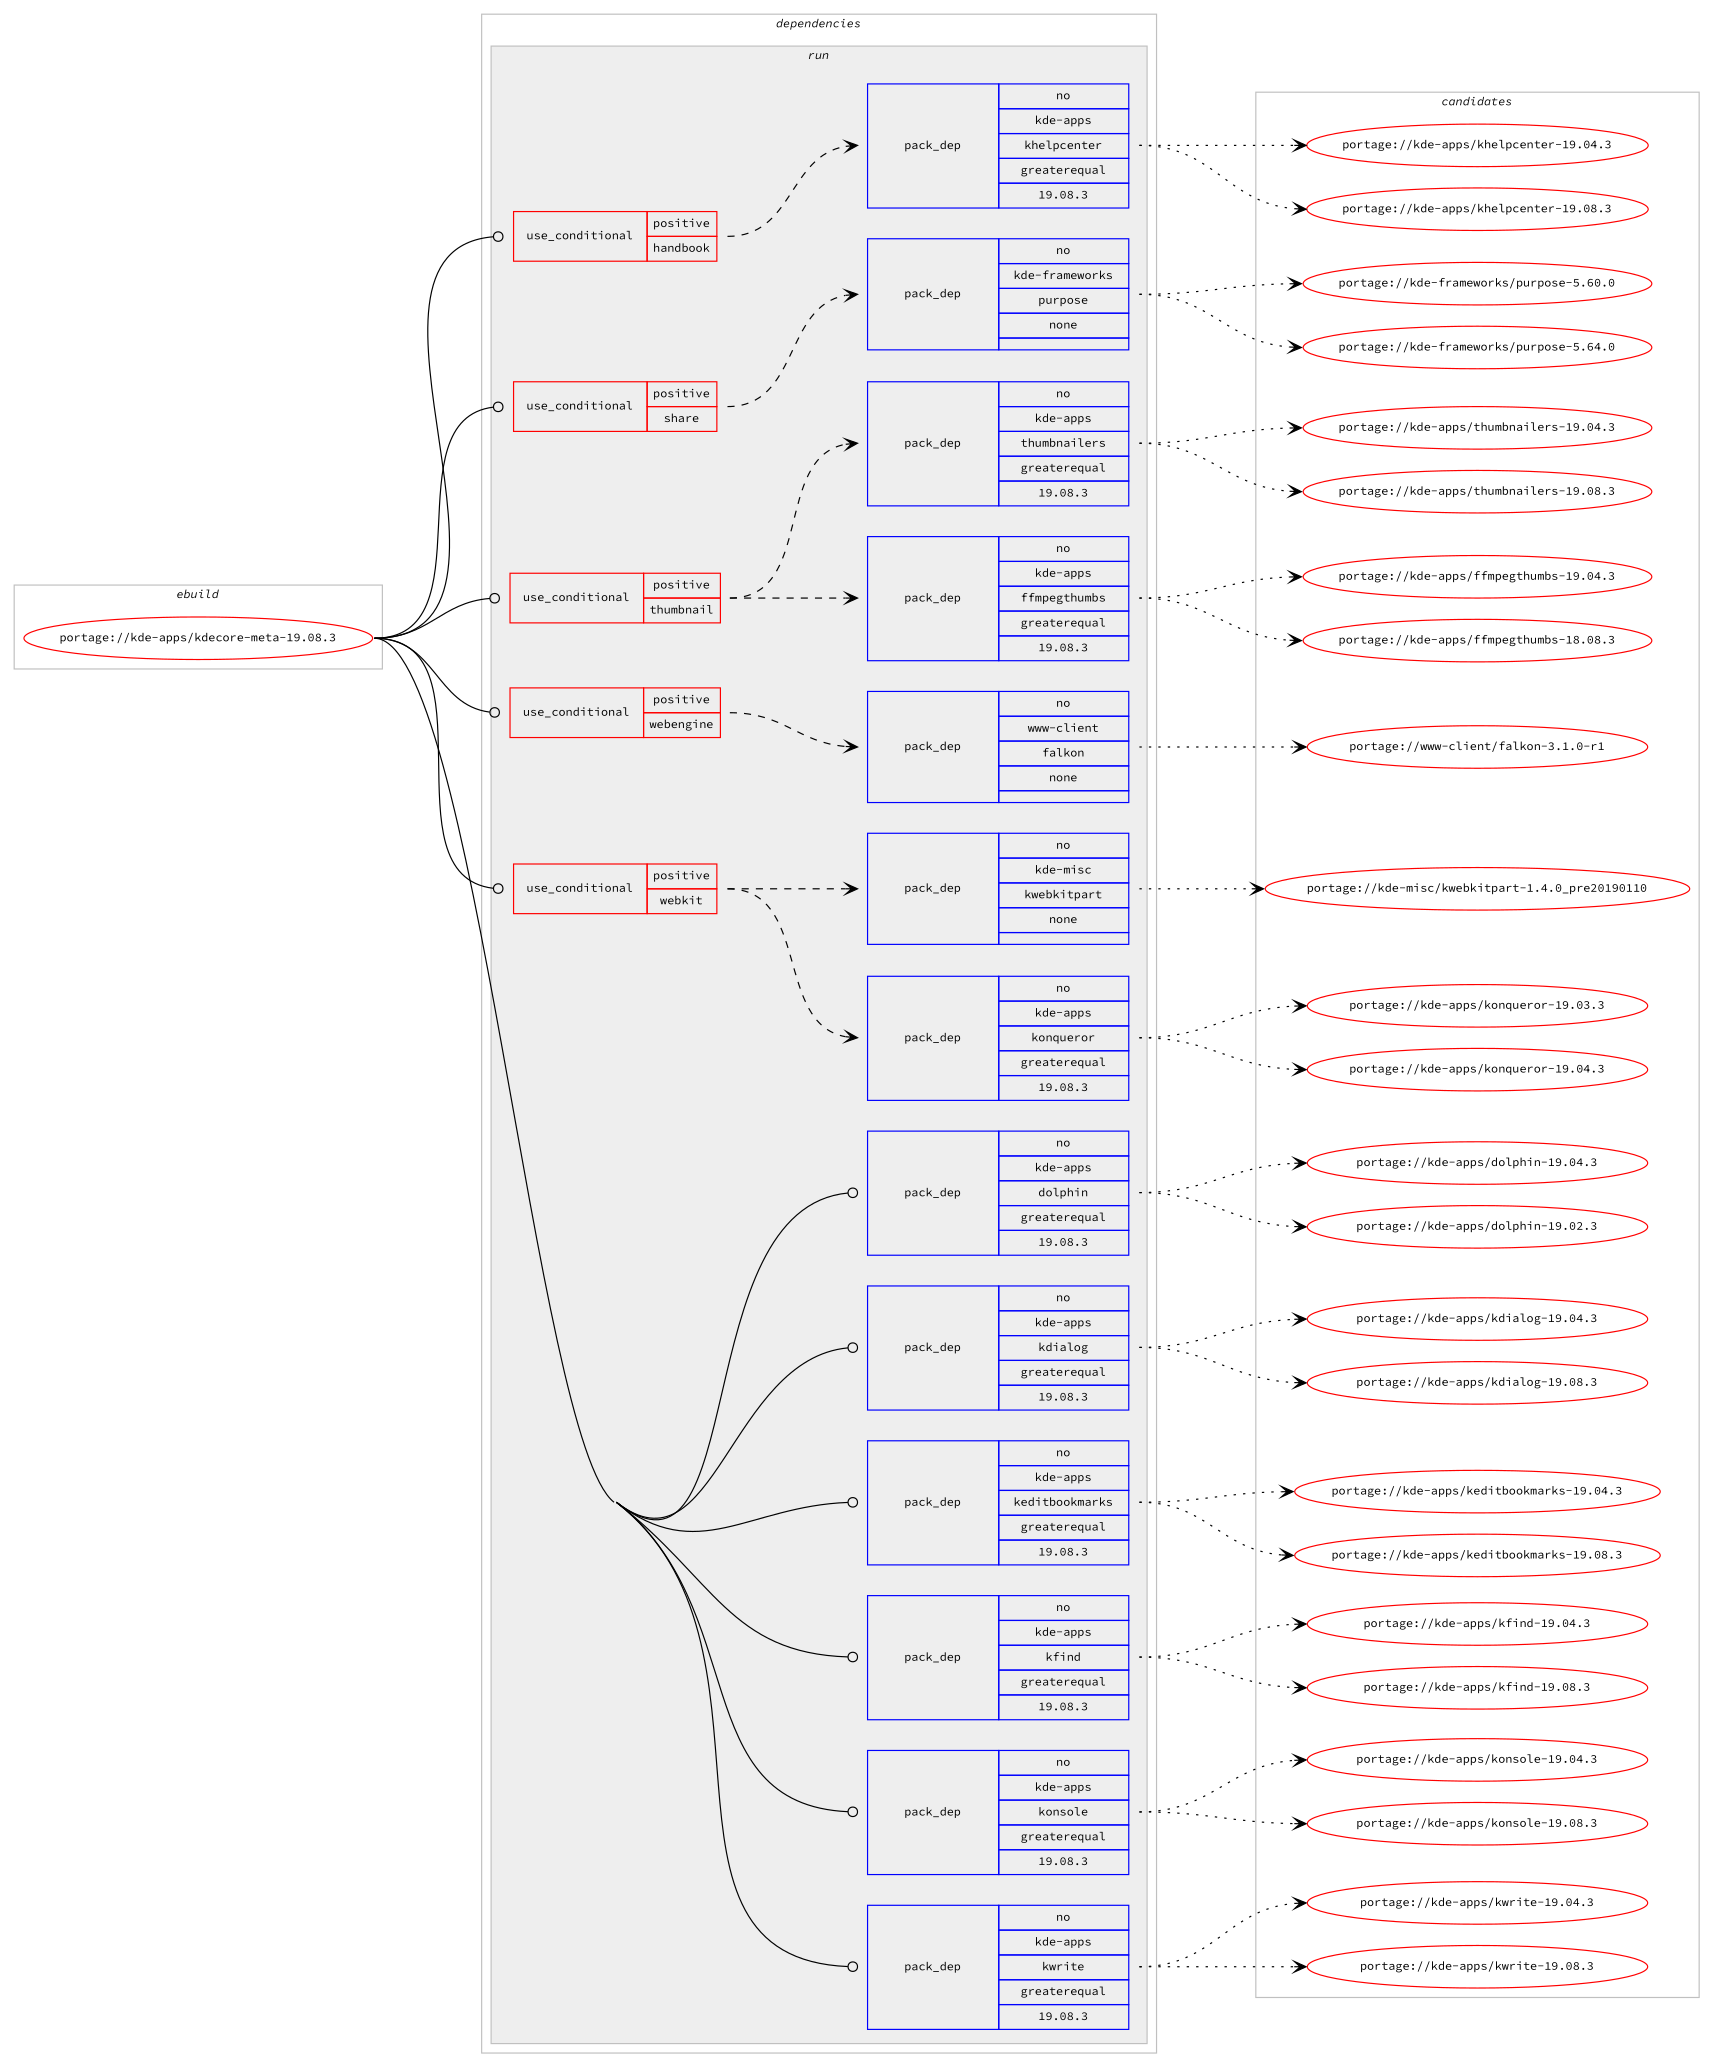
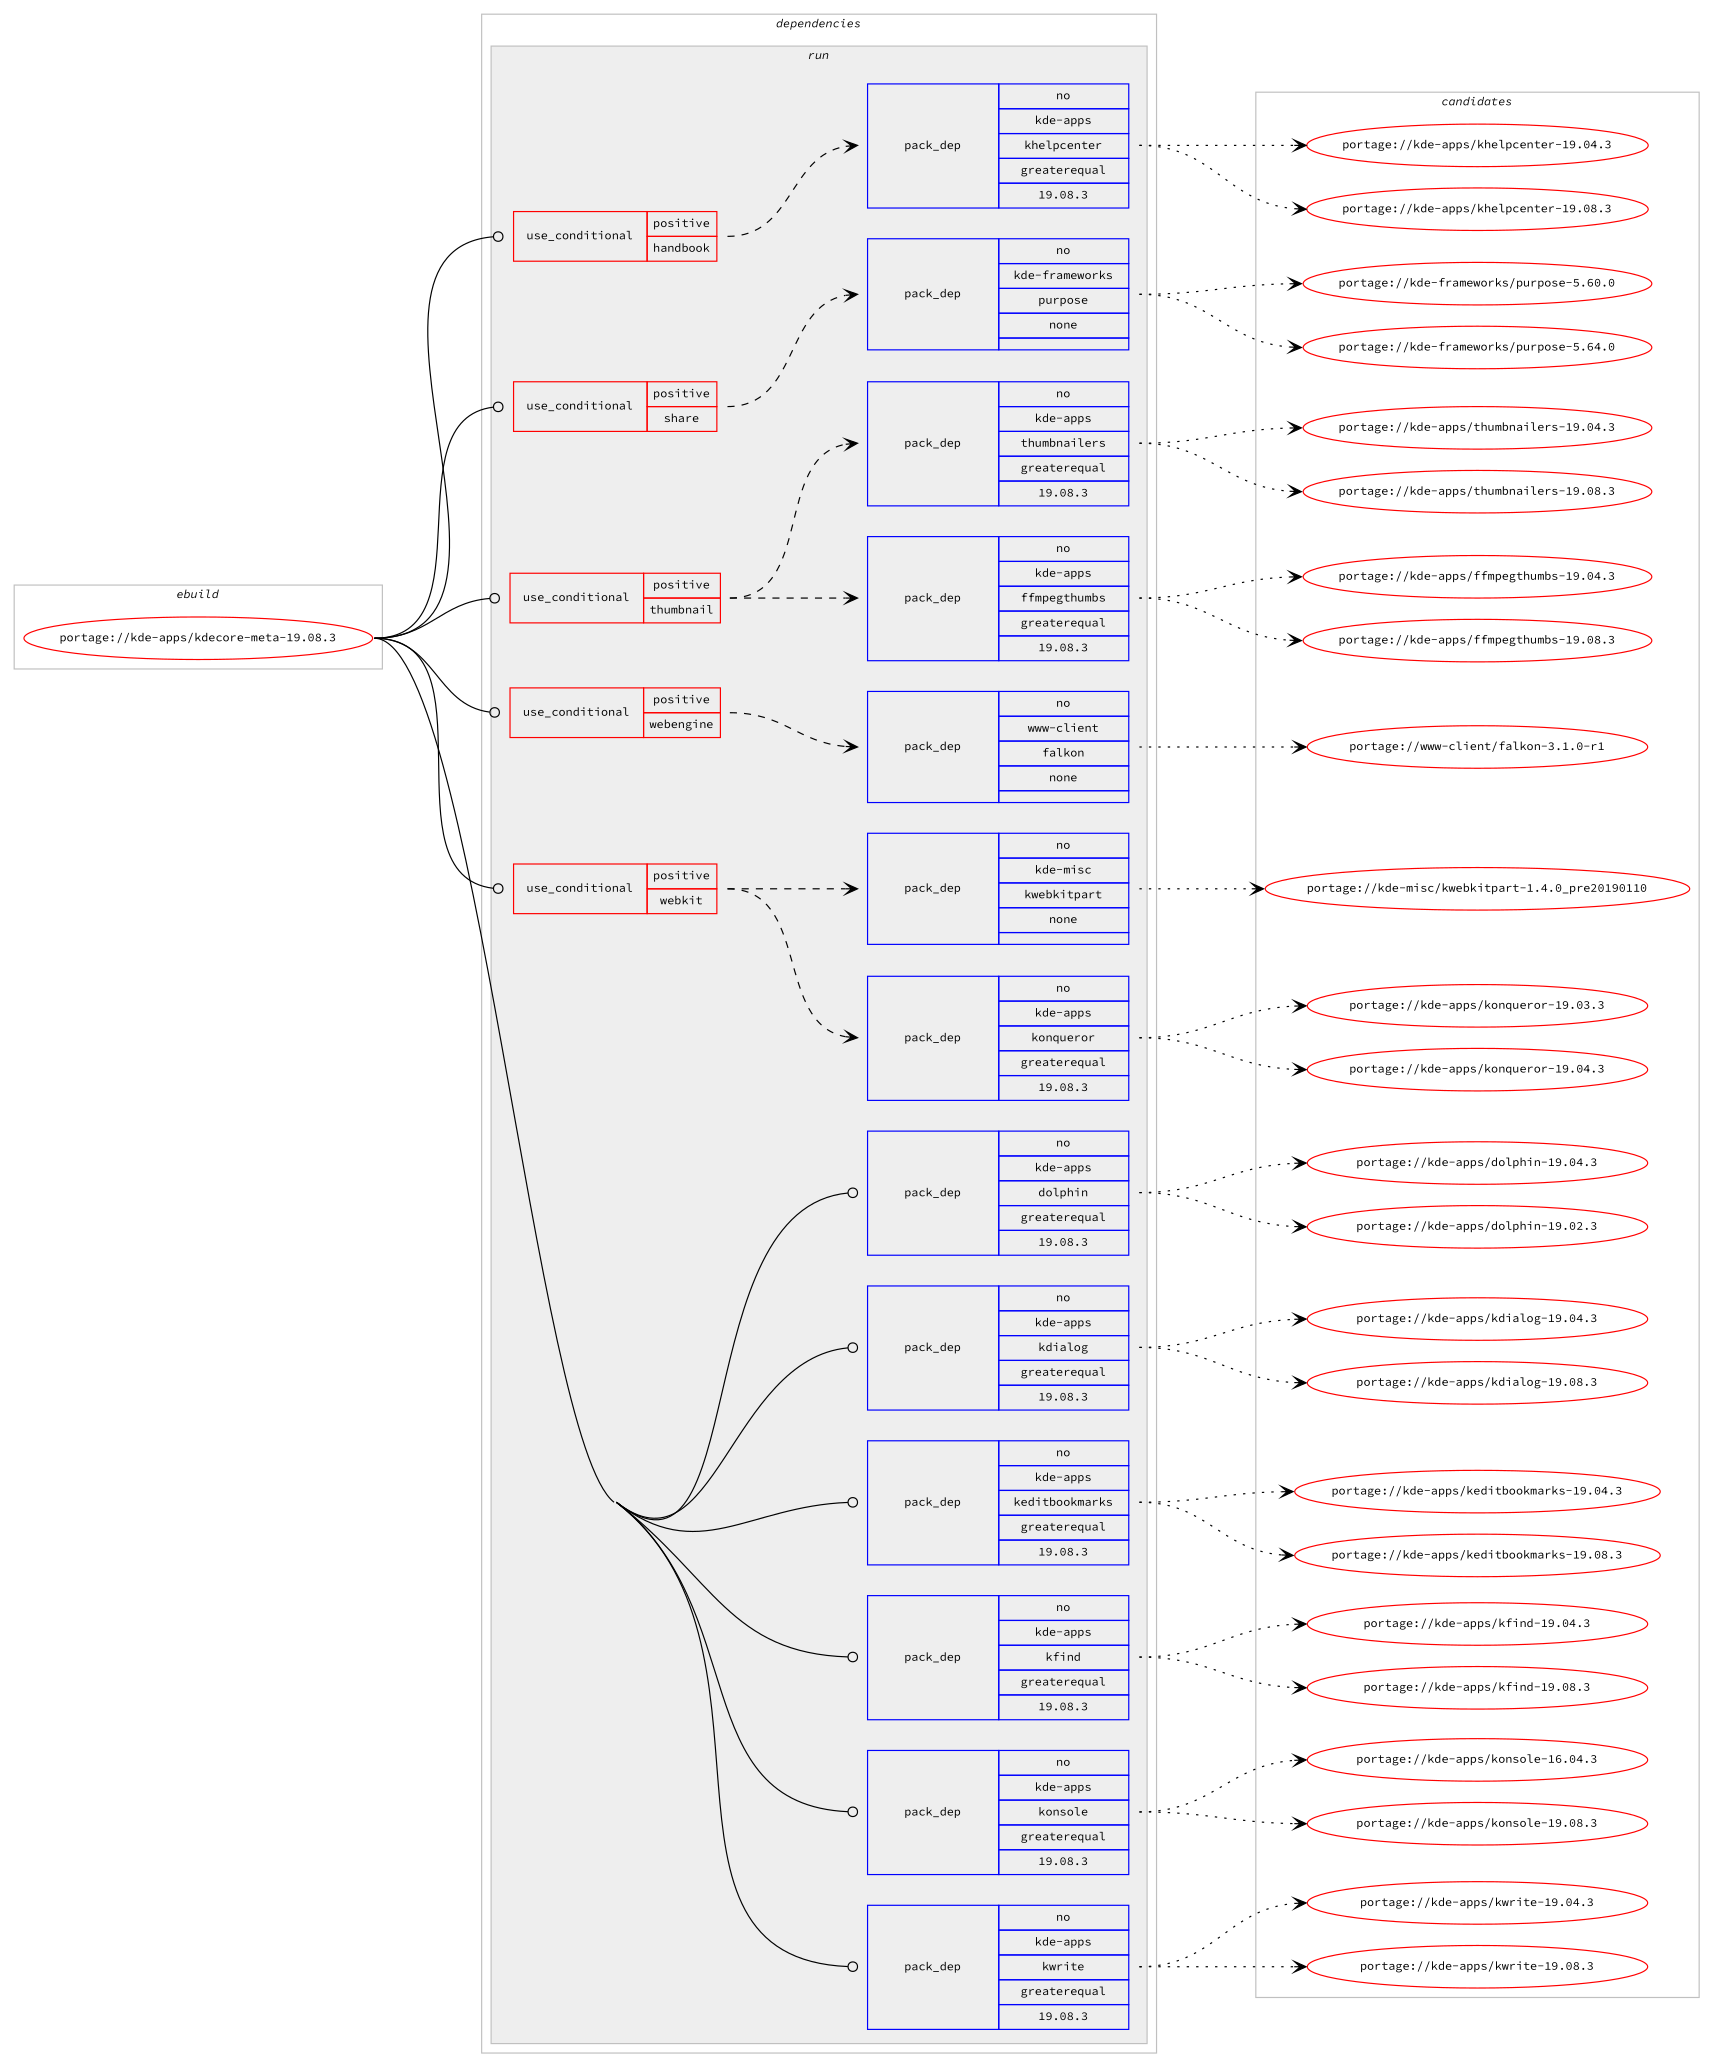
node "portage://kde-apps/ffmpegthumbs-18.08.3": label "portage://kde-apps/ffmpegthumbs-18.08.3" -> "portage://kde-apps/ffmpegthumbs-19.08.3"
node "portage://kde-apps/konsole-19.04.3": label "portage://kde-apps/konsole-19.04.3" -> "portage://kde-apps/konsole-16.04.3"
